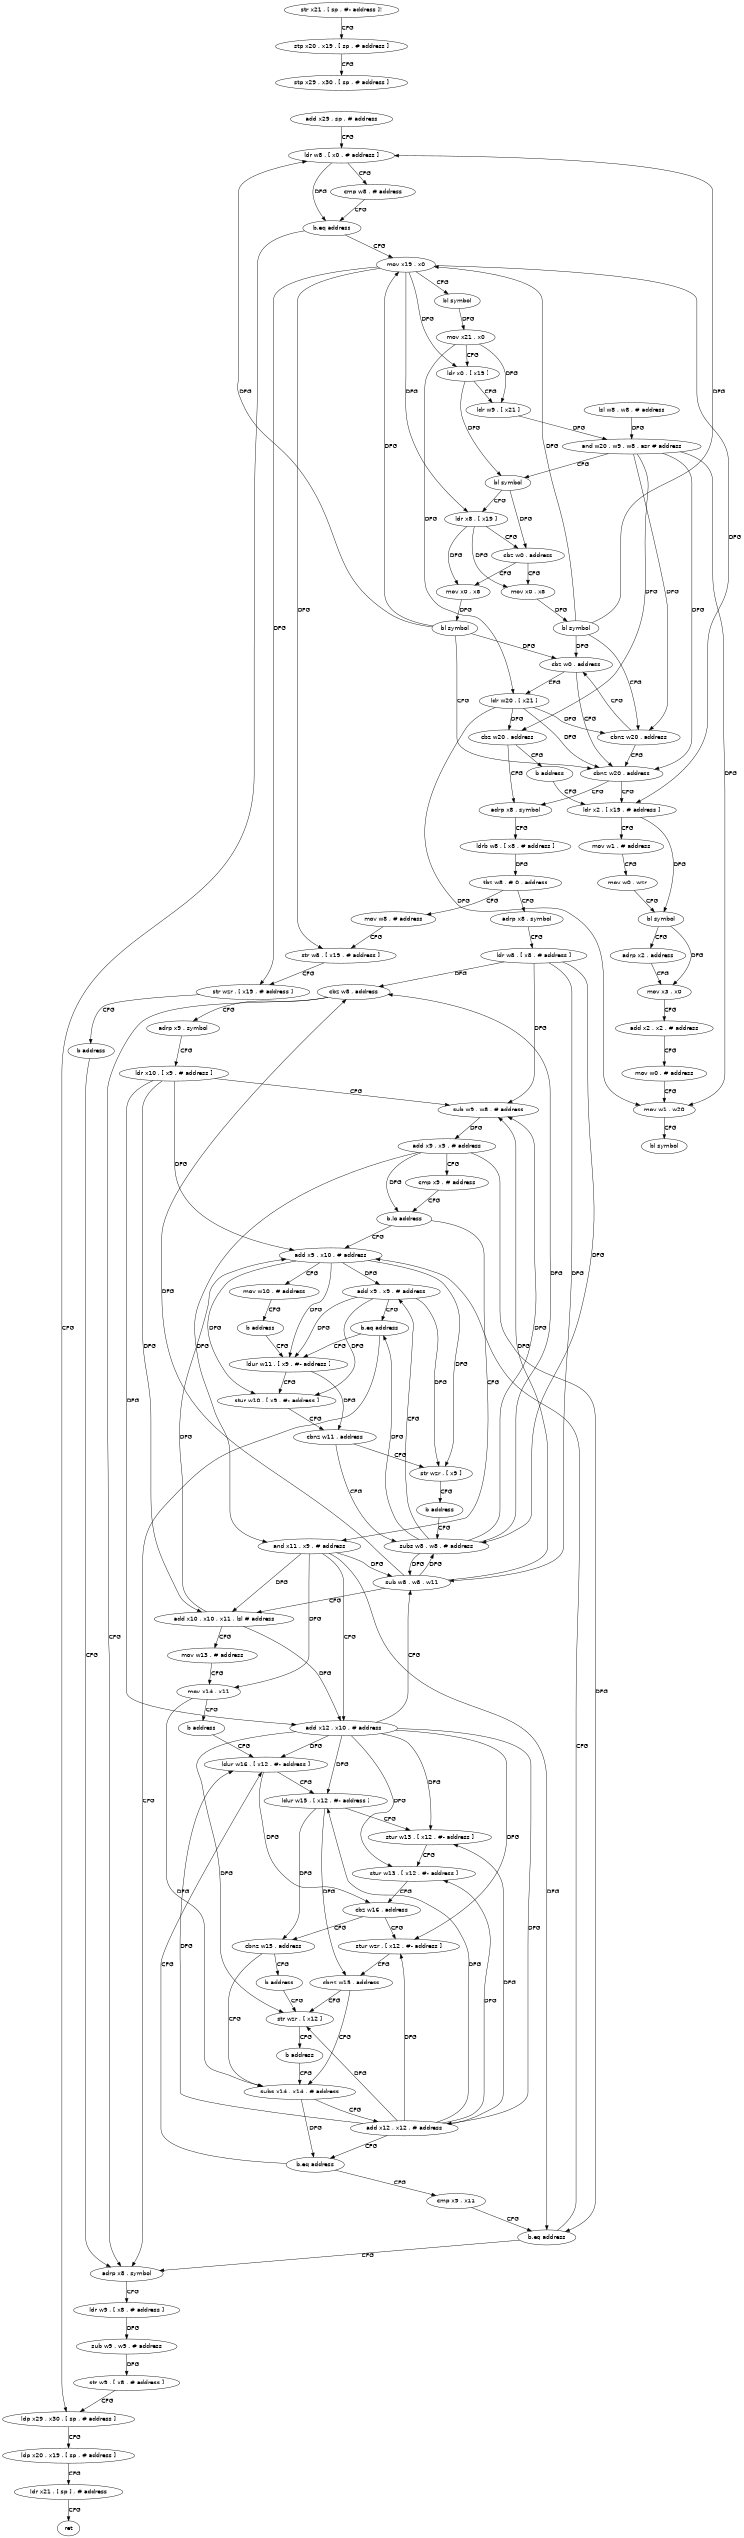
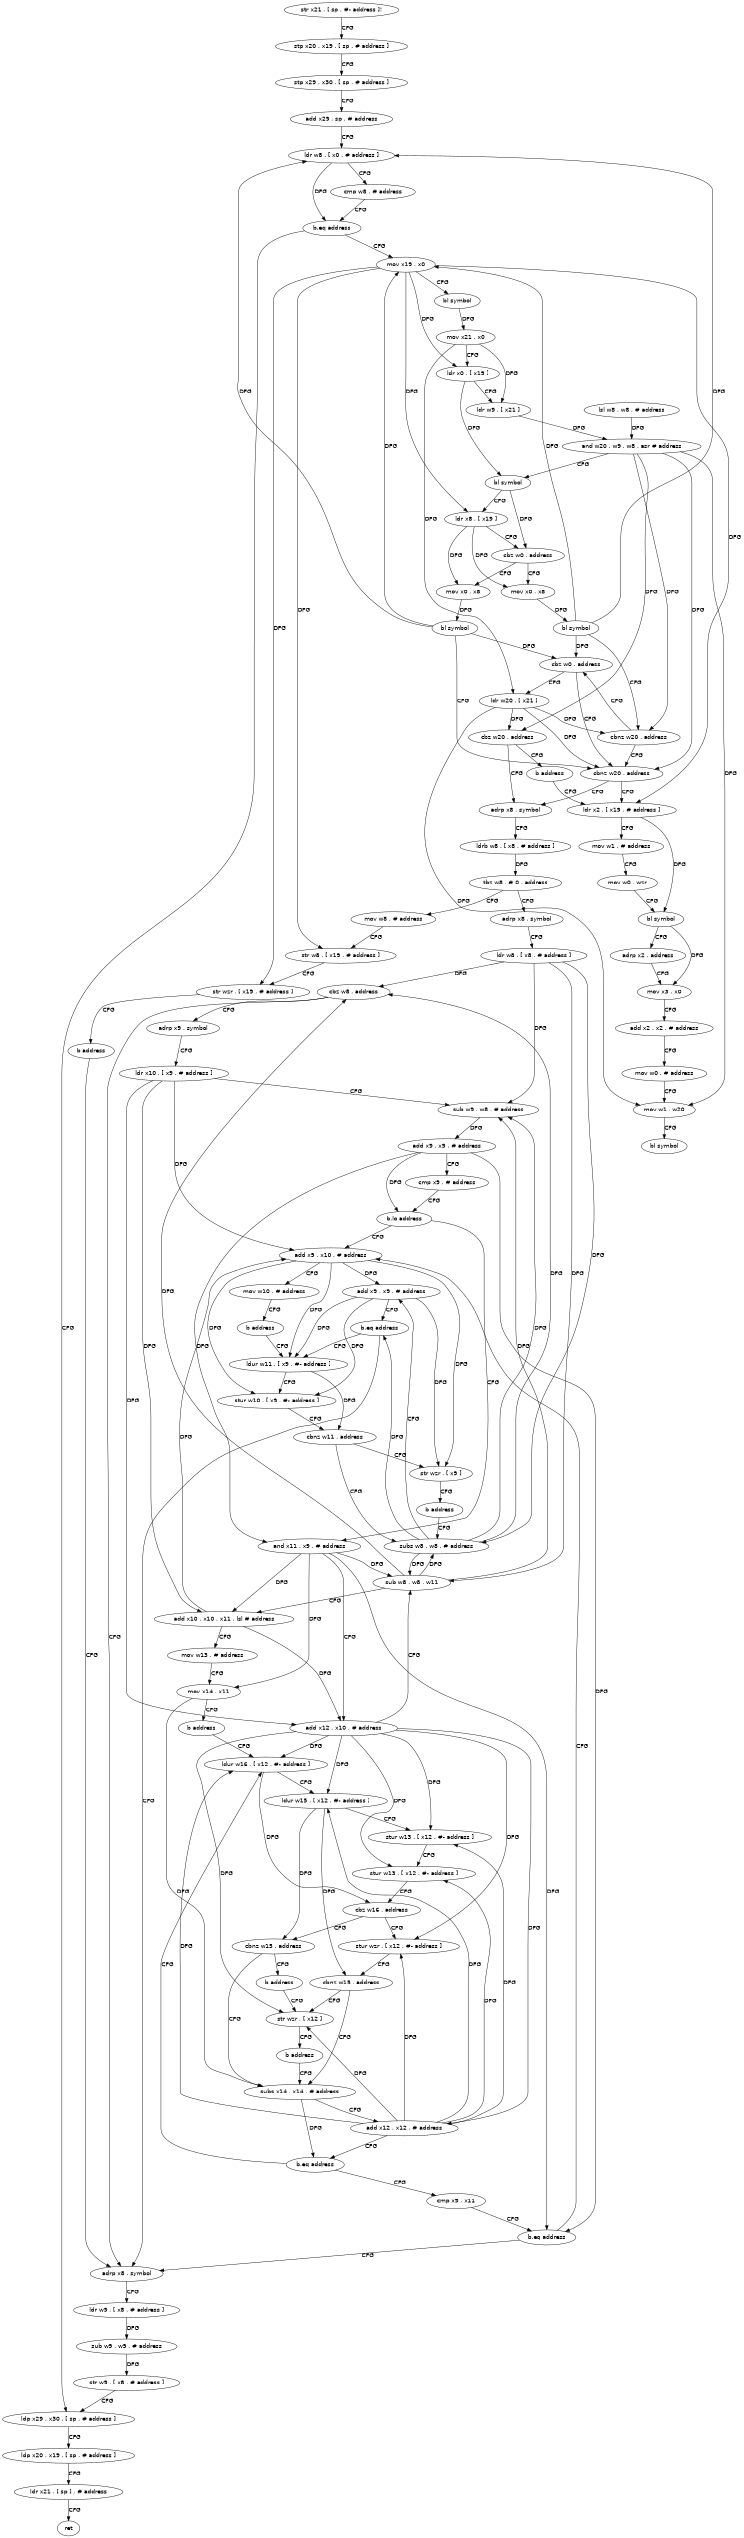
edge "stp x29 , x30 , [ sp , # address ]" -> "add x29 , sp , # address": added, label "CFG"
